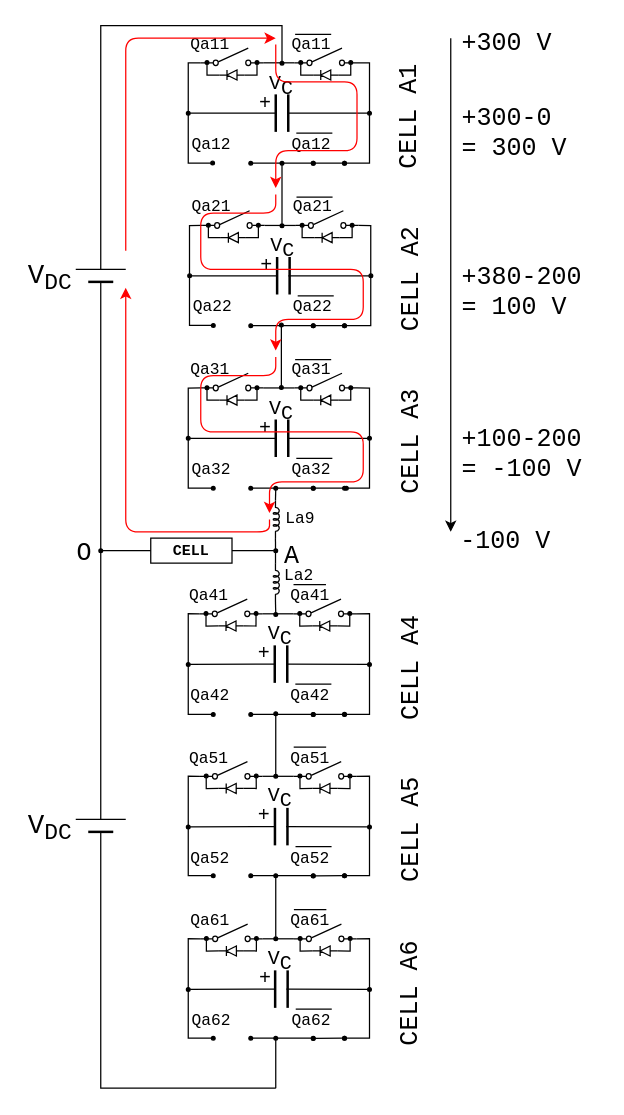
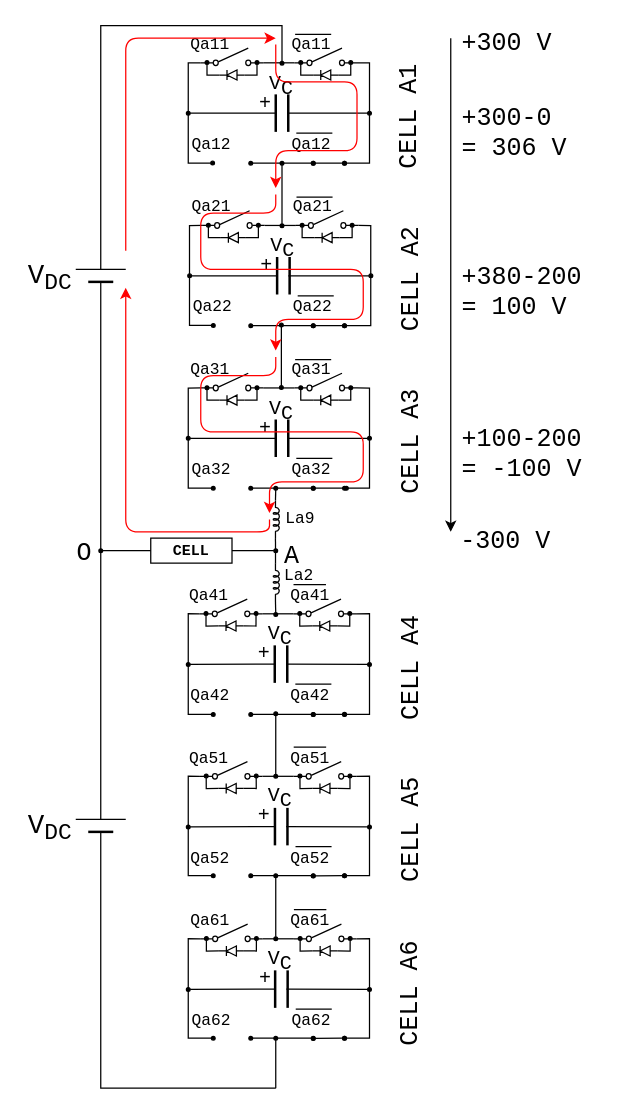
node "+300-0 = 300 V": label "+300-0 = 300 V" -> "+300-0 = 306 V"
node "-100 V": label "-100 V" -> "-300 V"
